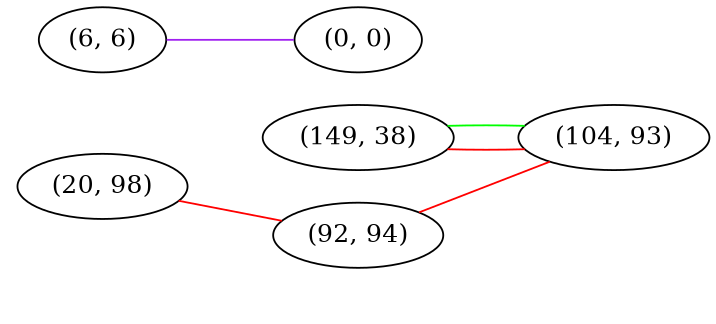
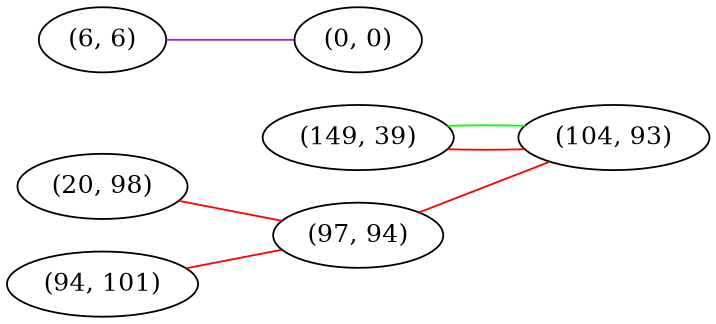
node "(149, 38)": label "(149, 38)" -> "(149, 39)"
node "(92, 94)": label "(92, 94)" -> "(97, 94)"
node "(94, 101)": added
